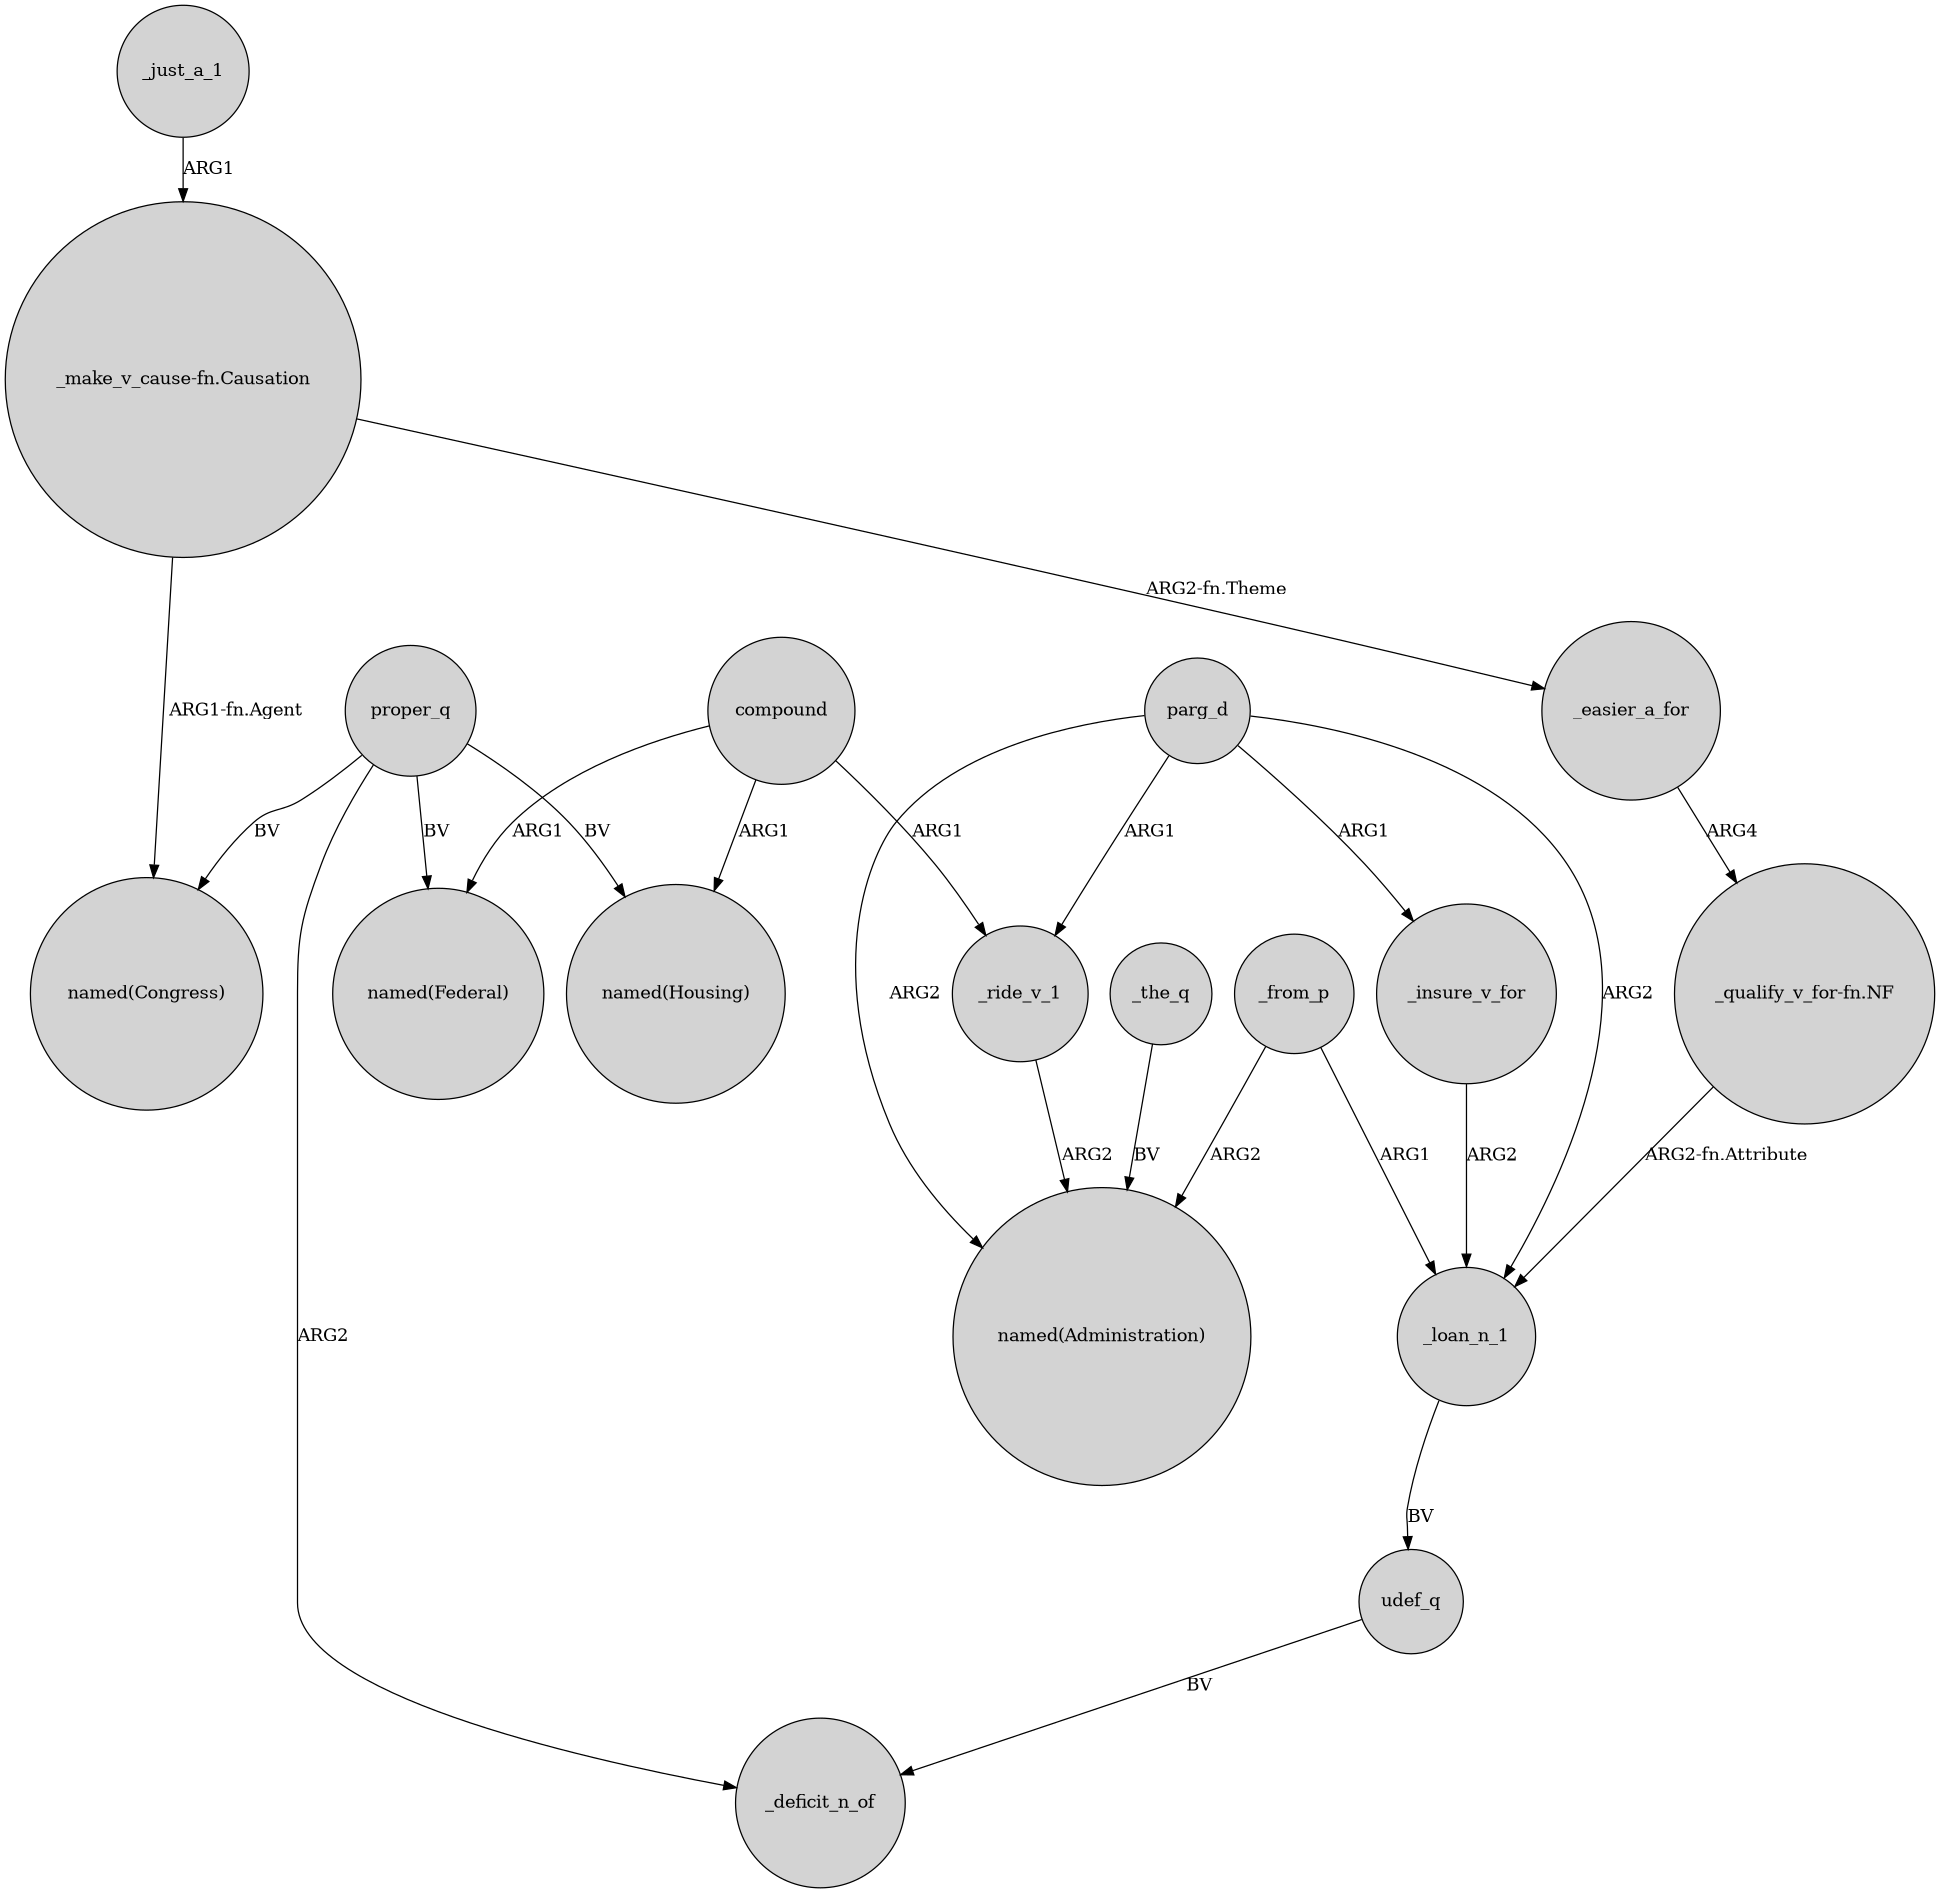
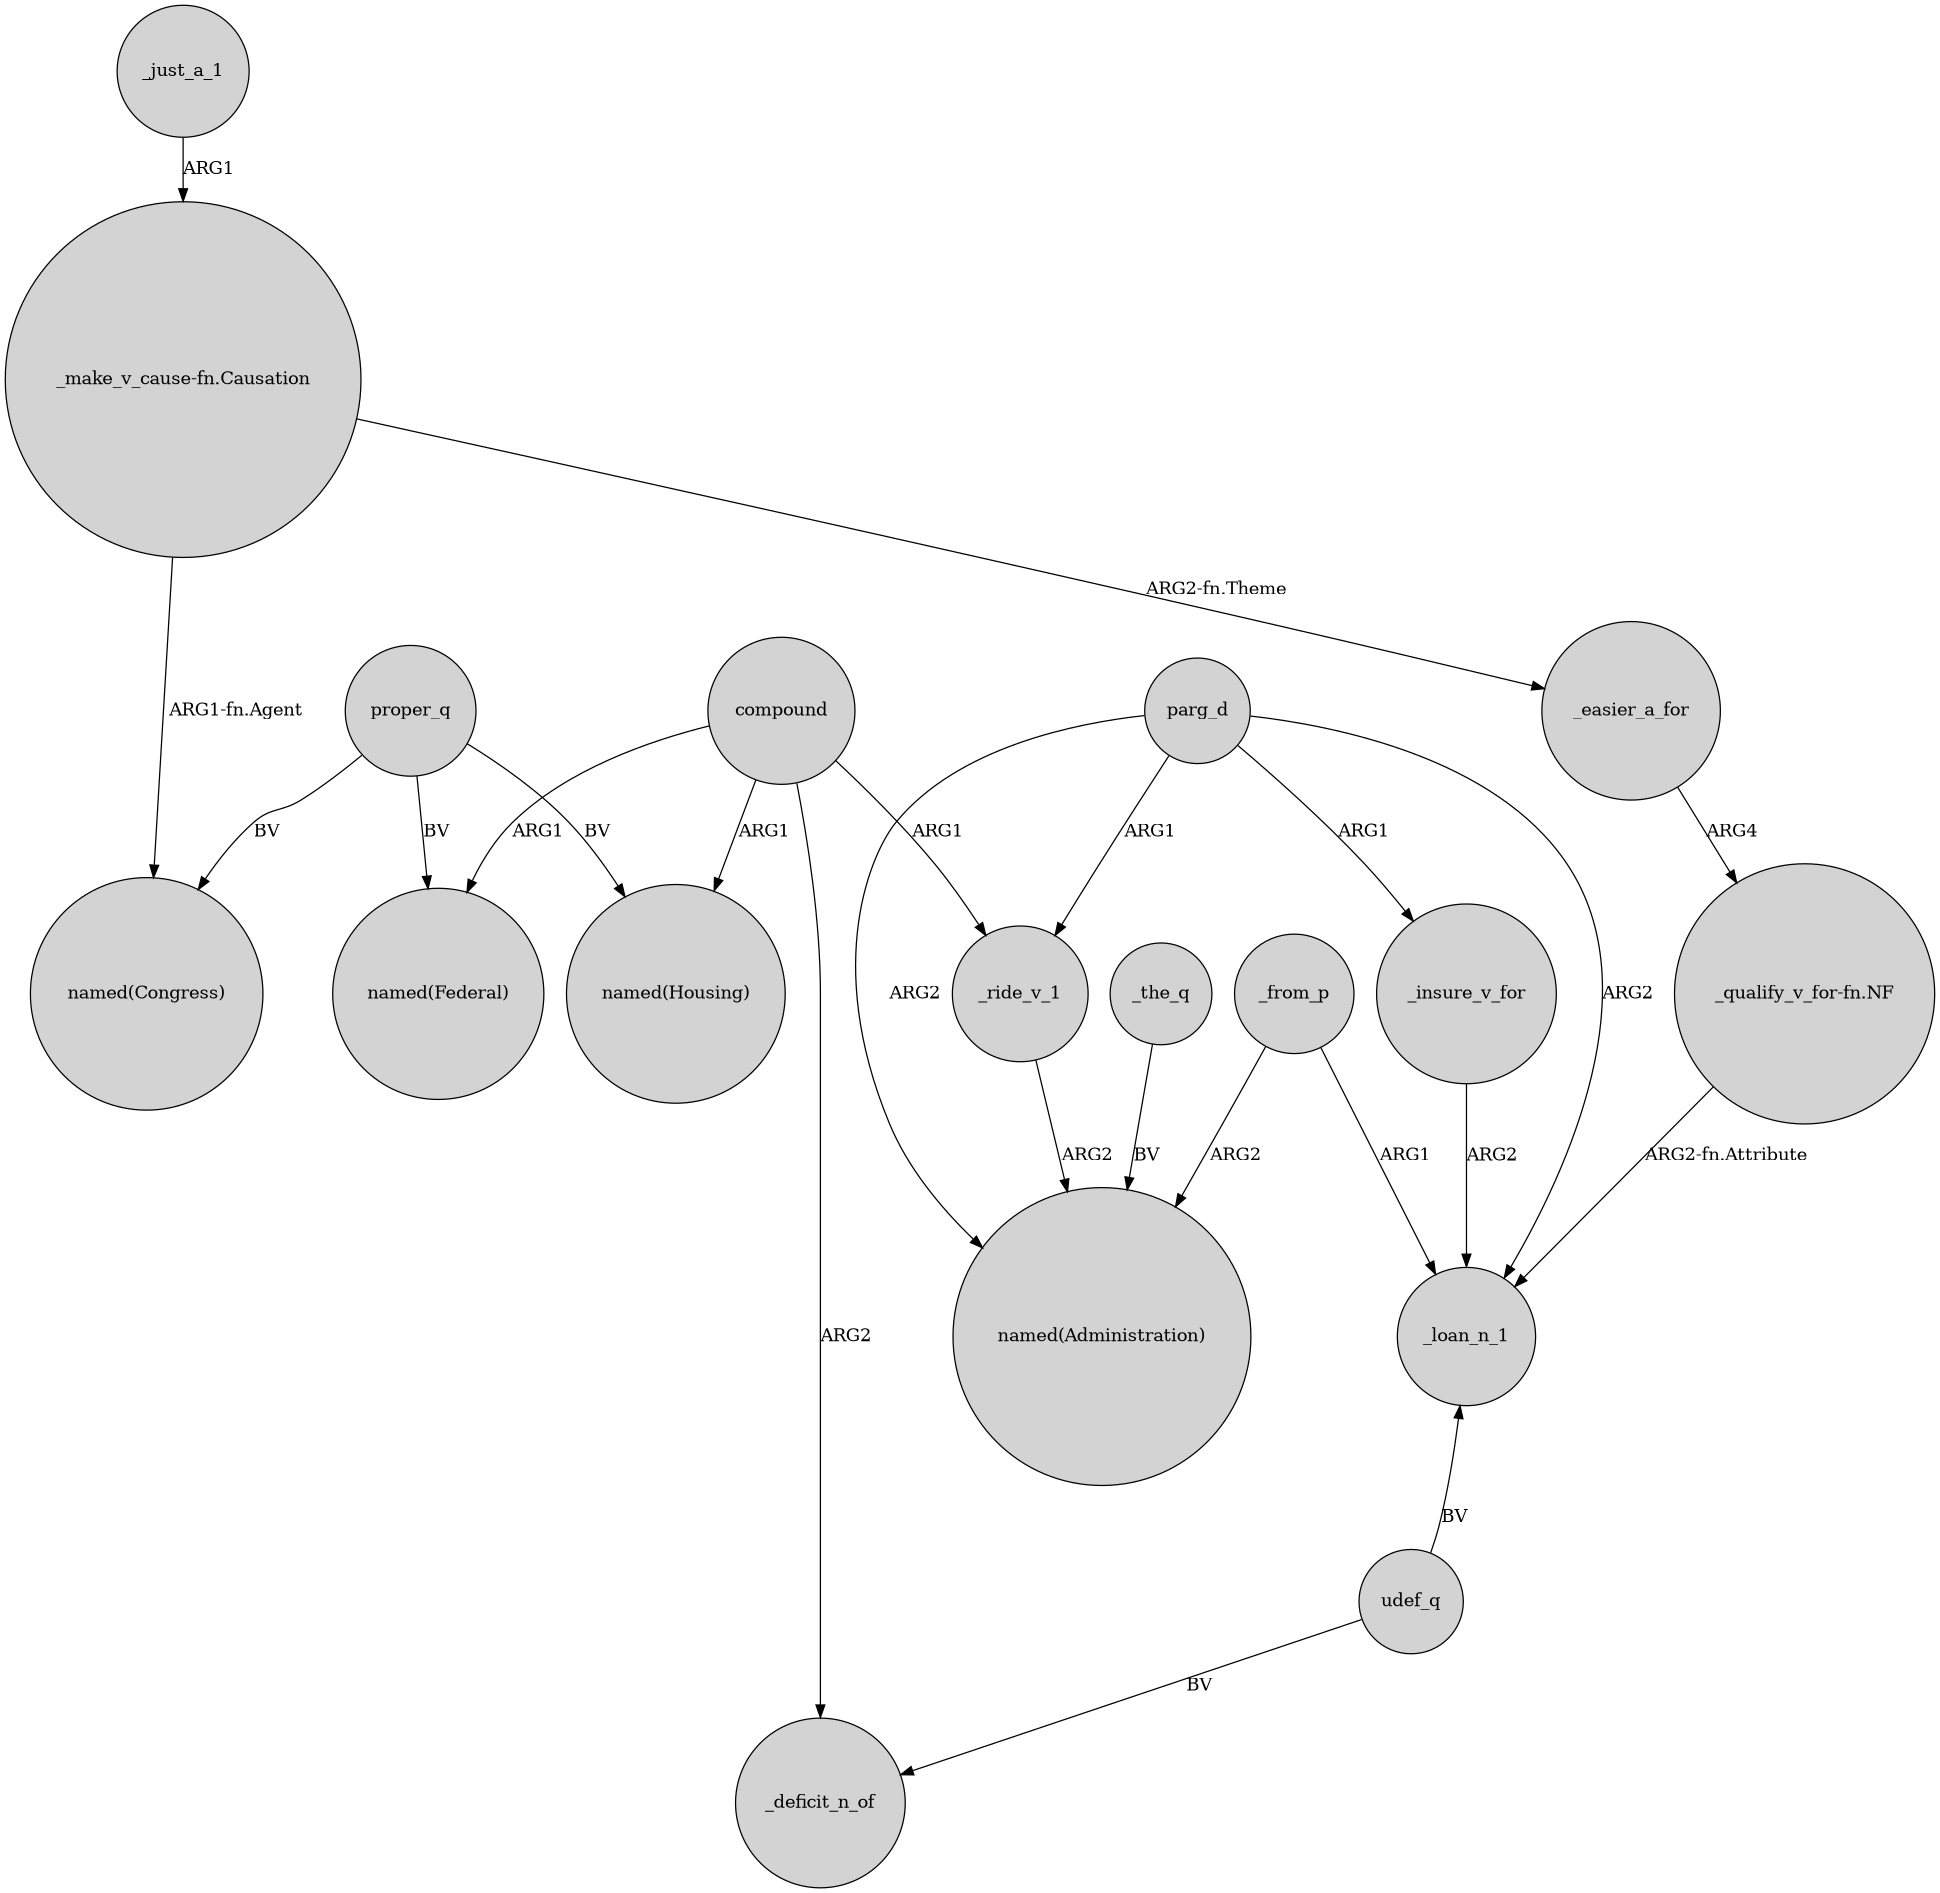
edge "proper_q" -> "_deficit_n_of": now "compound" -> "_deficit_n_of"
edge "_loan_n_1" -> "udef_q": reversed
